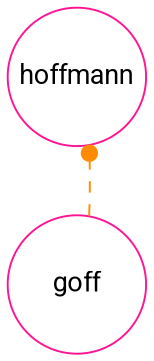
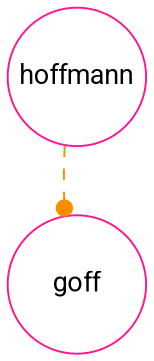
edge "goff" -> "hoffmann": reversed
